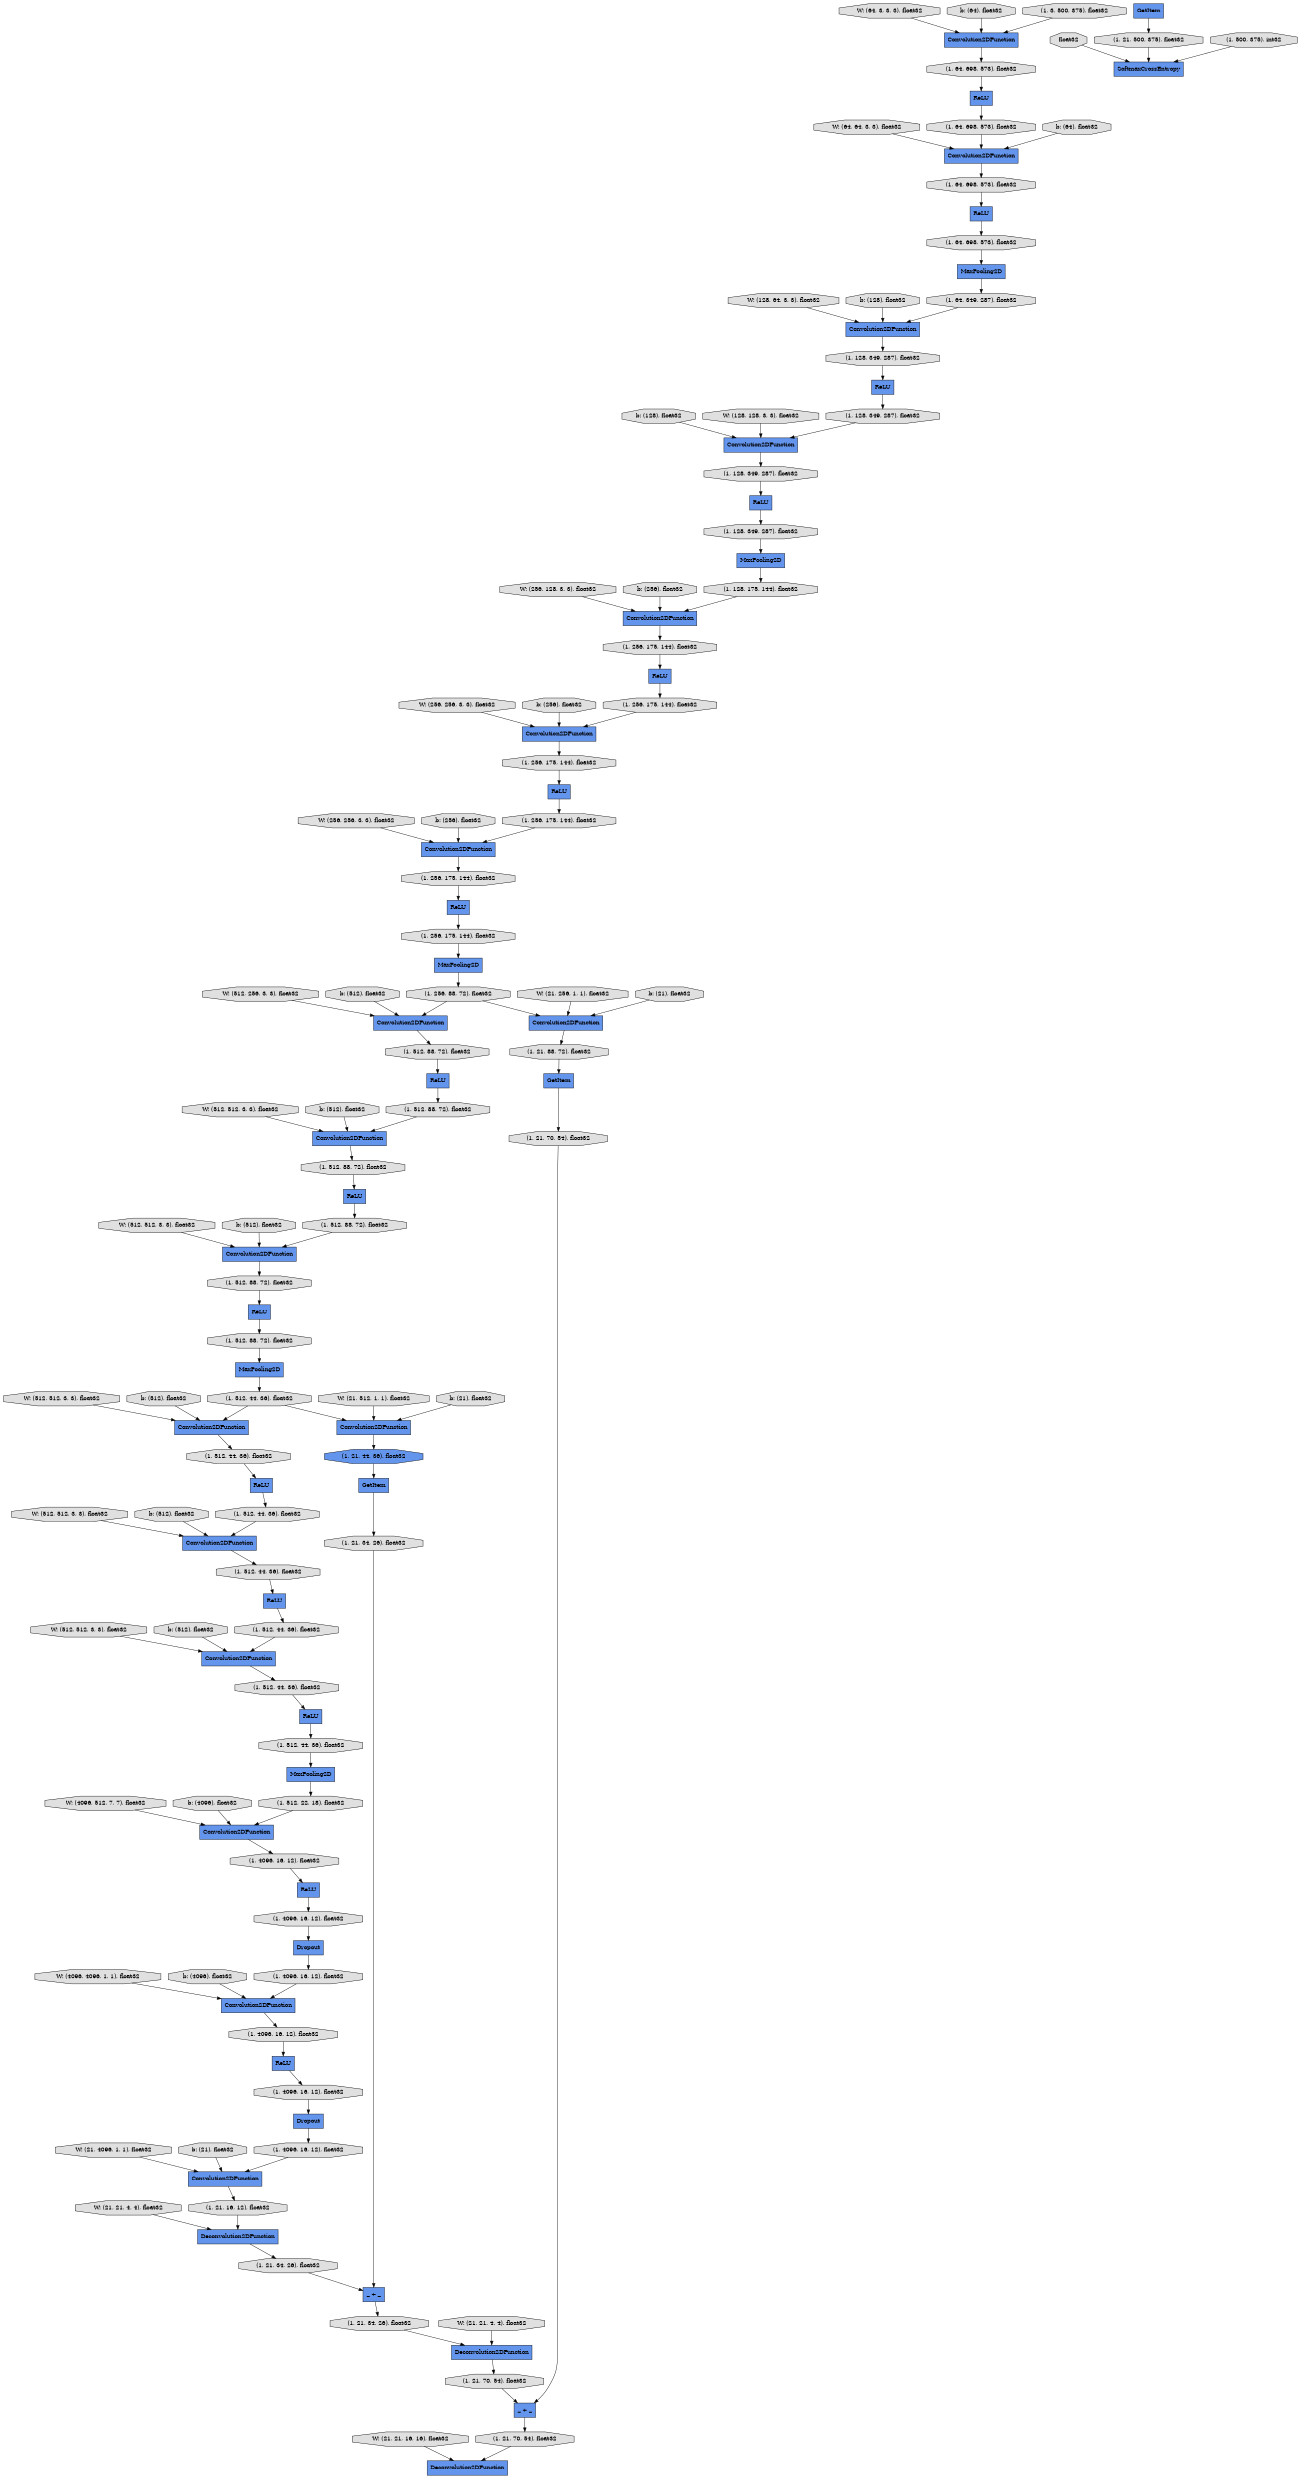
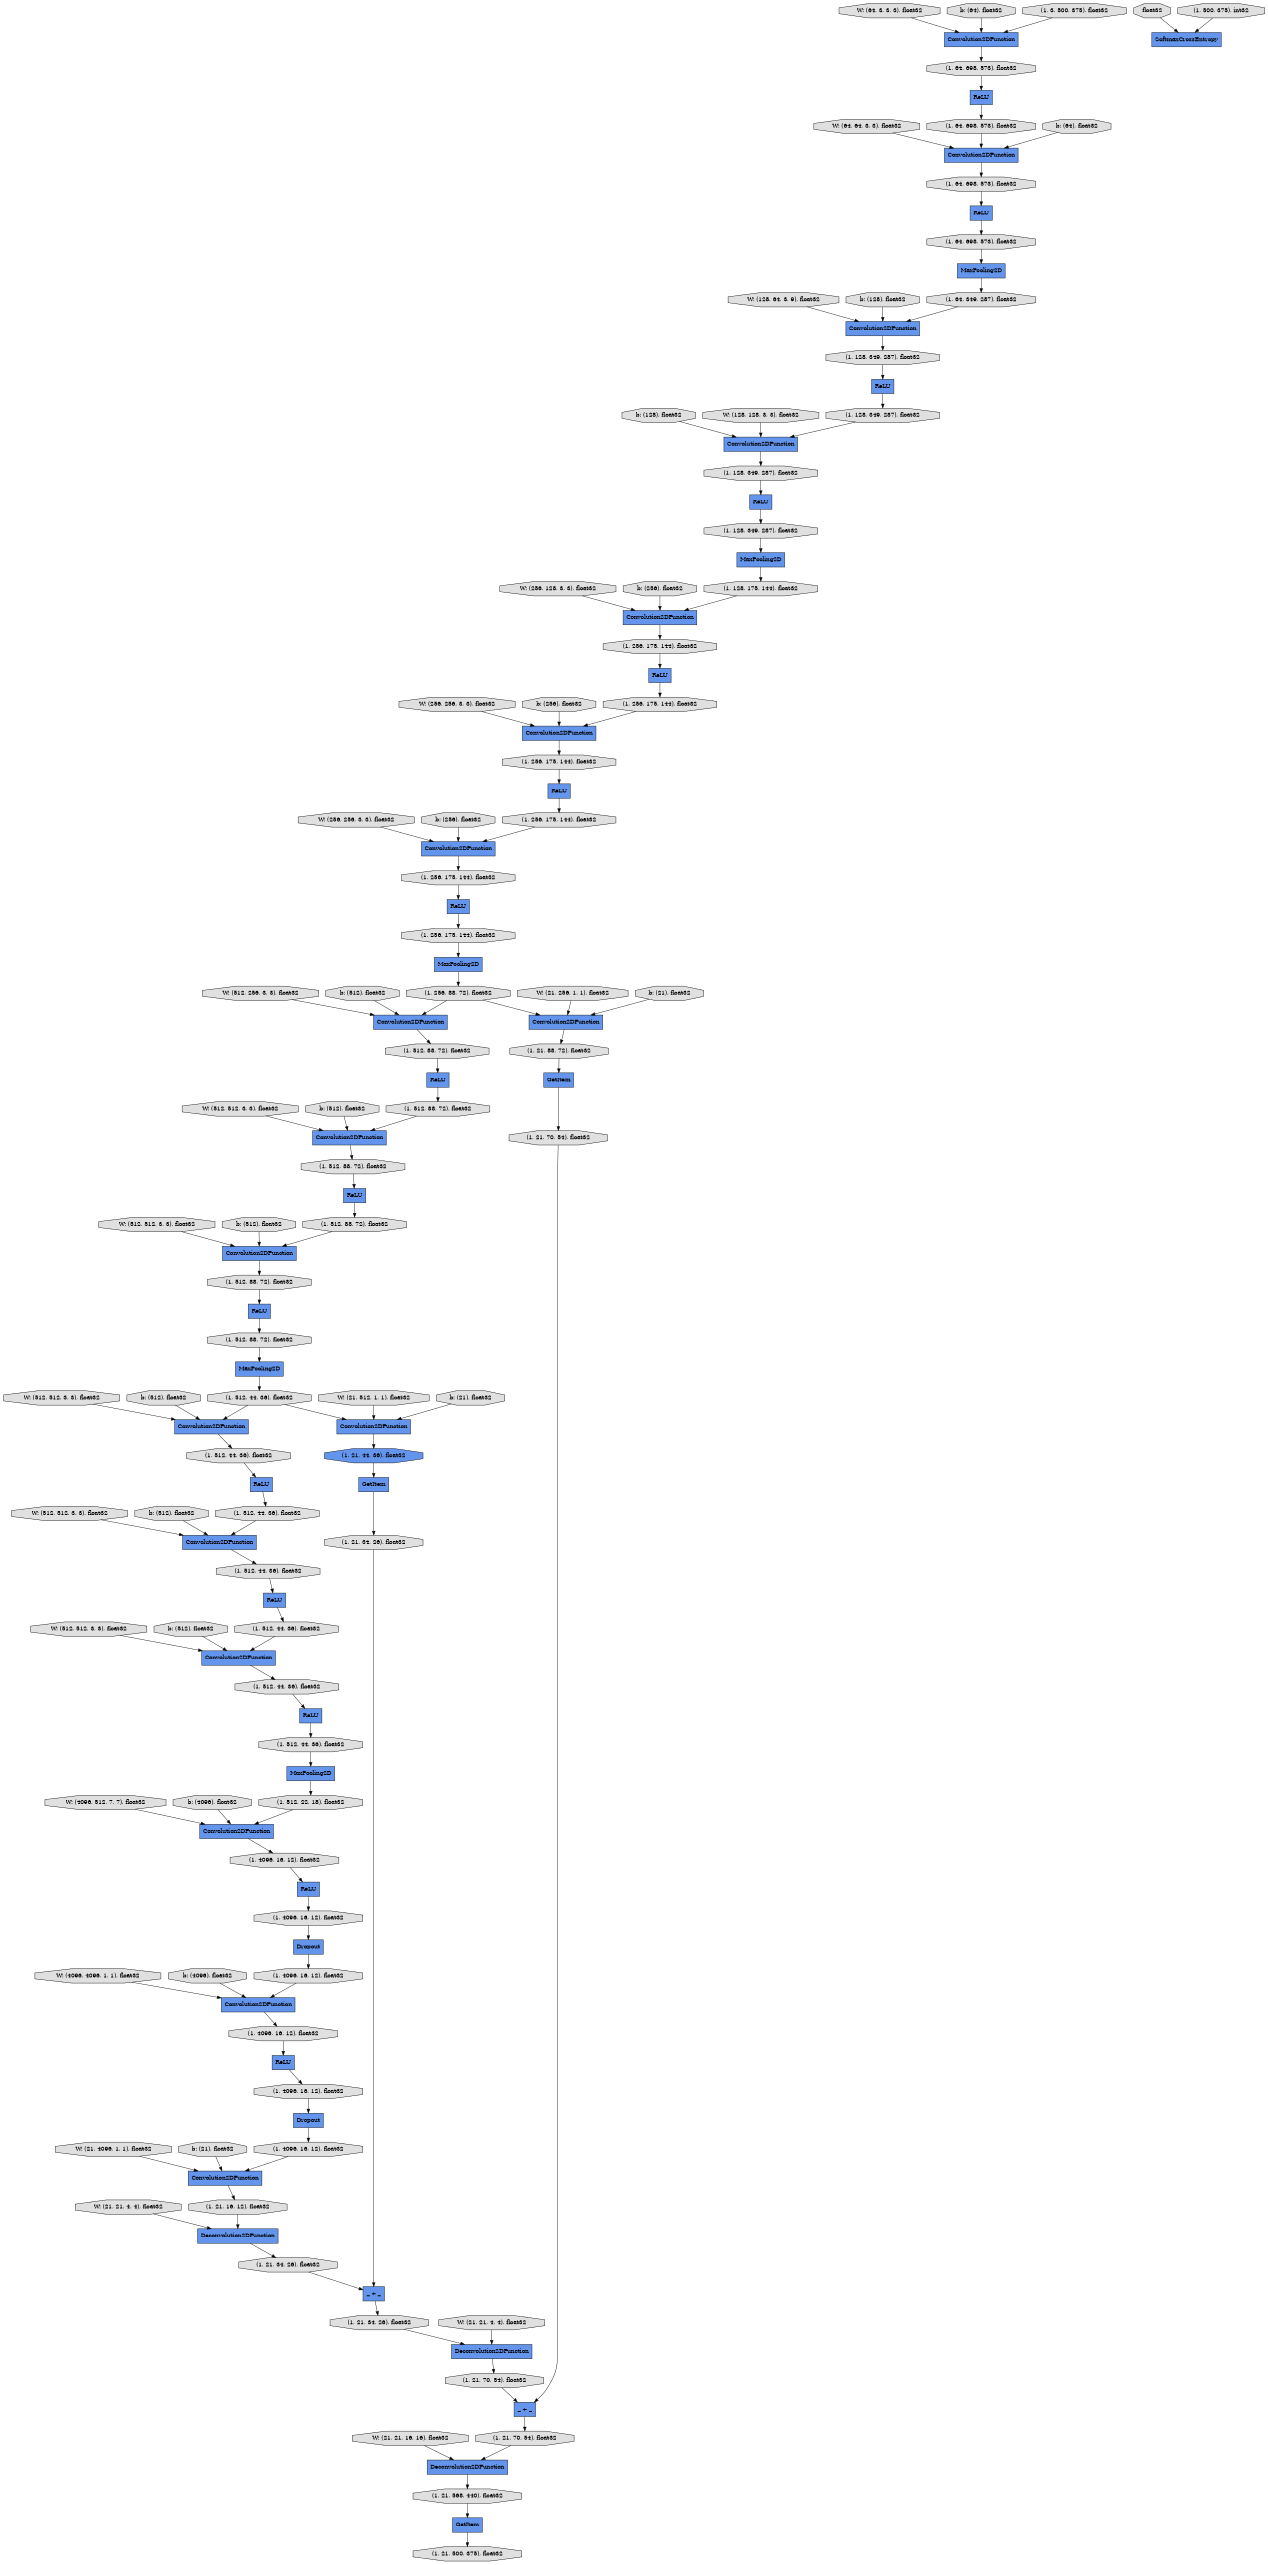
edge "(1, 21, 500, 375), float32" -> "SoftmaxCrossEntropy": removed
node "W: (128, 64, 3, 3), float32": label "W: (128, 64, 3, 3), float32" -> "W: (128, 64, 3, 9), float32"
node "(1, 21, 568, 440), float32": added
